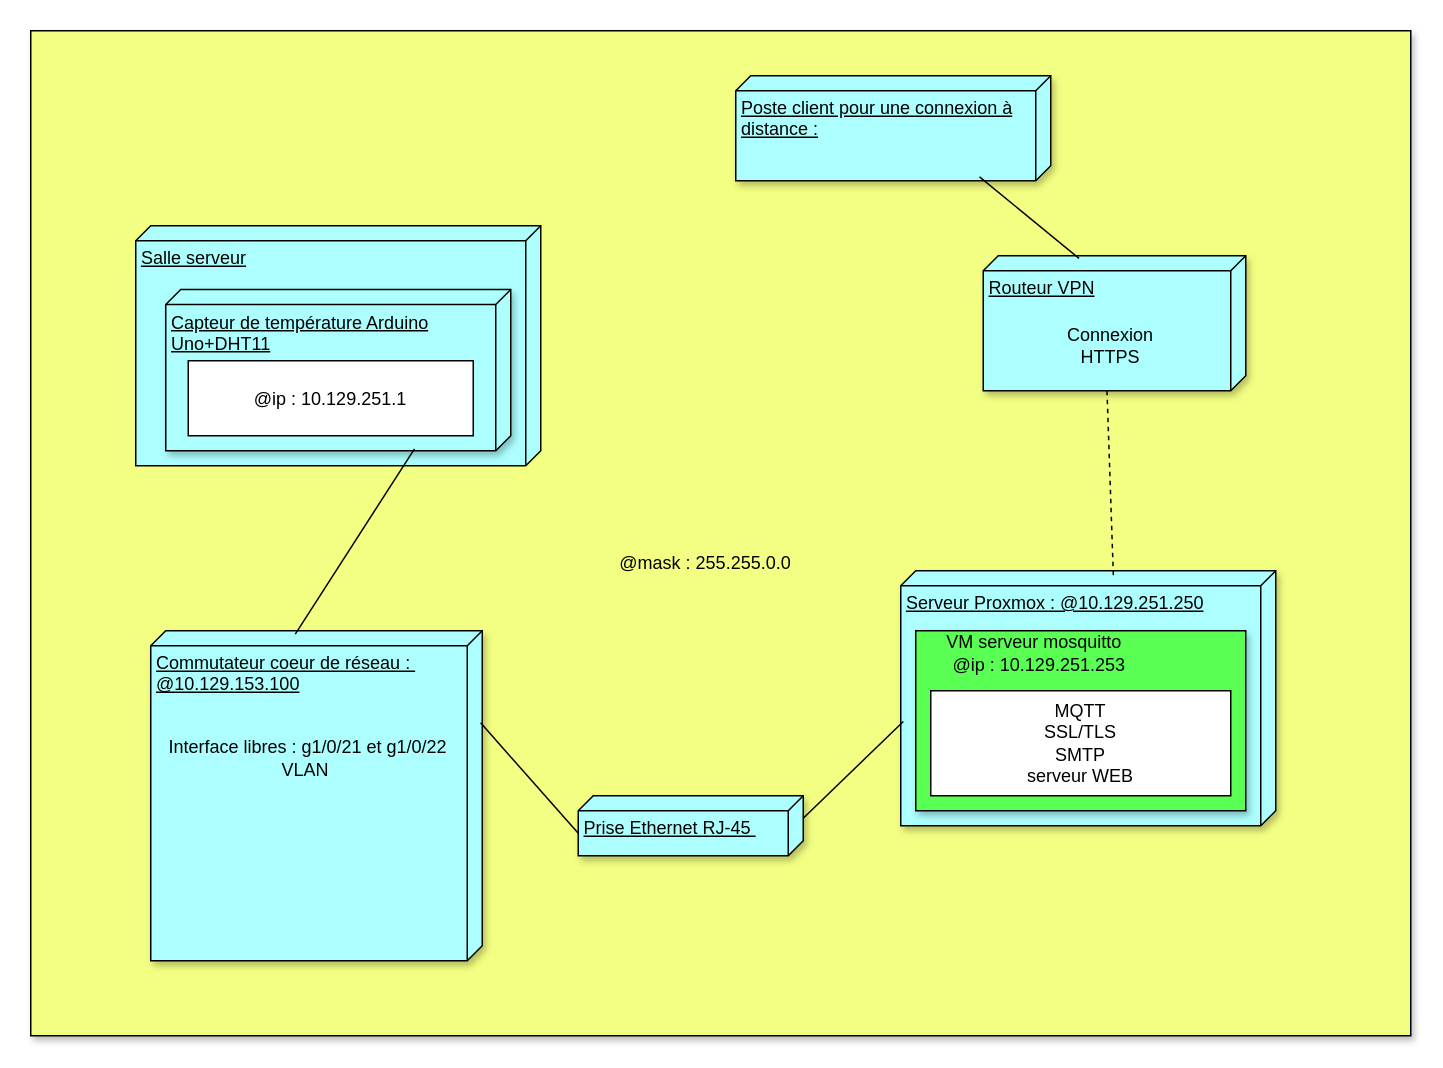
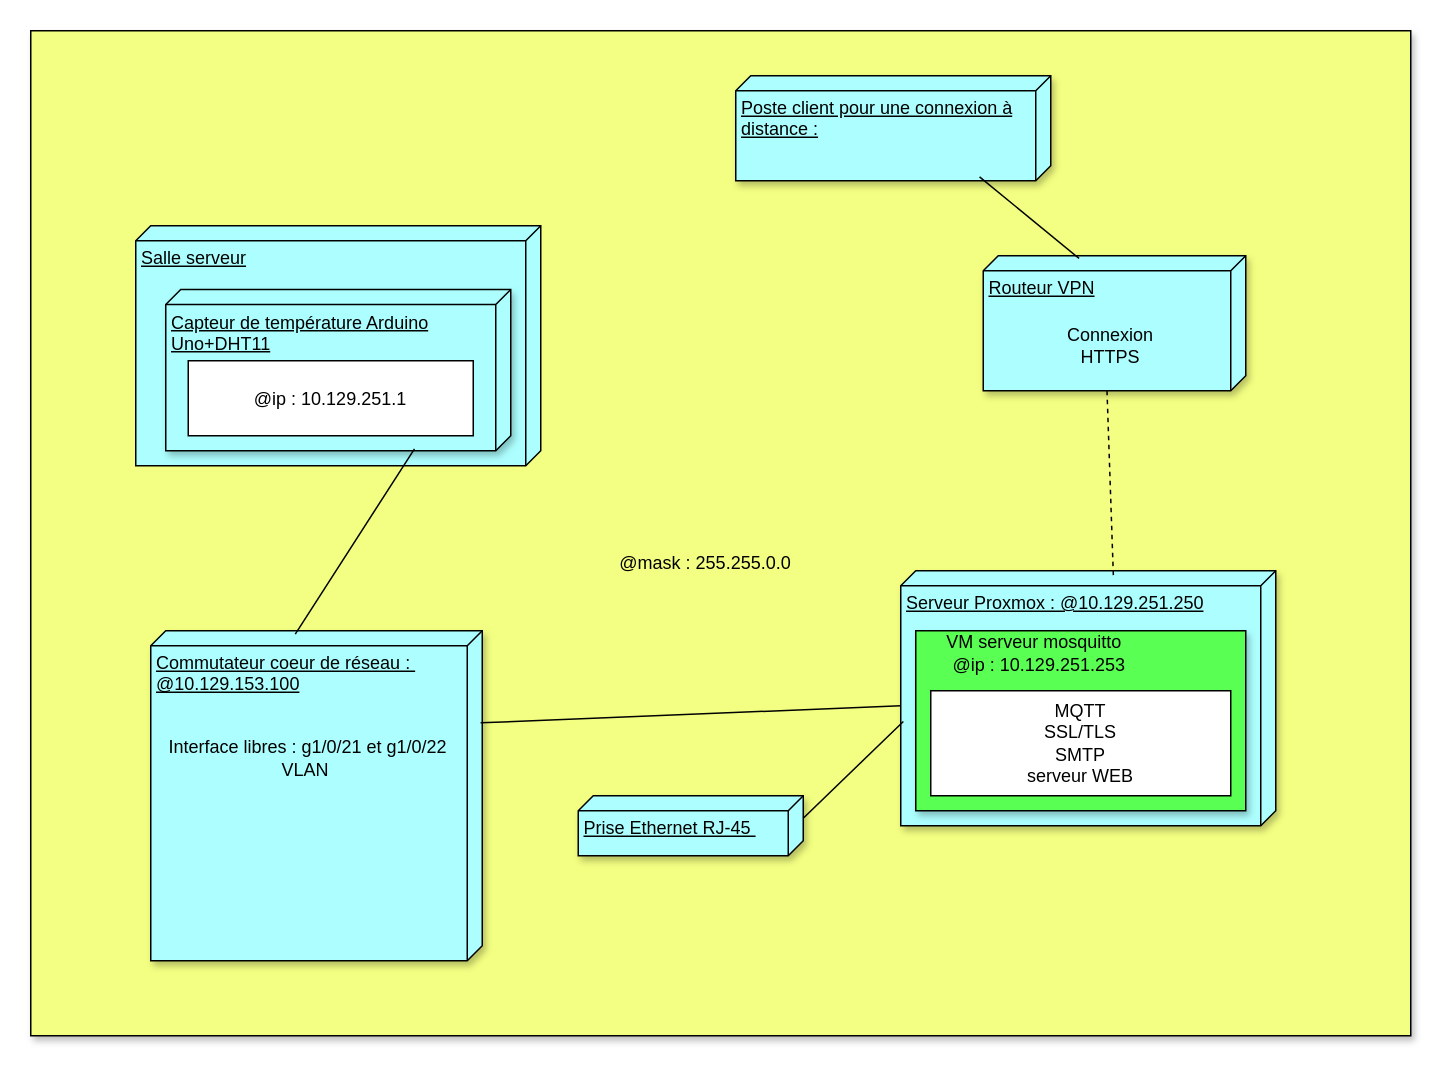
edge "Commutateur coeur de réseau : @10.129.153.100" -- "Prise Ethernet RJ-45": now "Commutateur coeur de réseau : @10.129.153.100" -- "Serveur Proxmox : @10.129.251.250"
